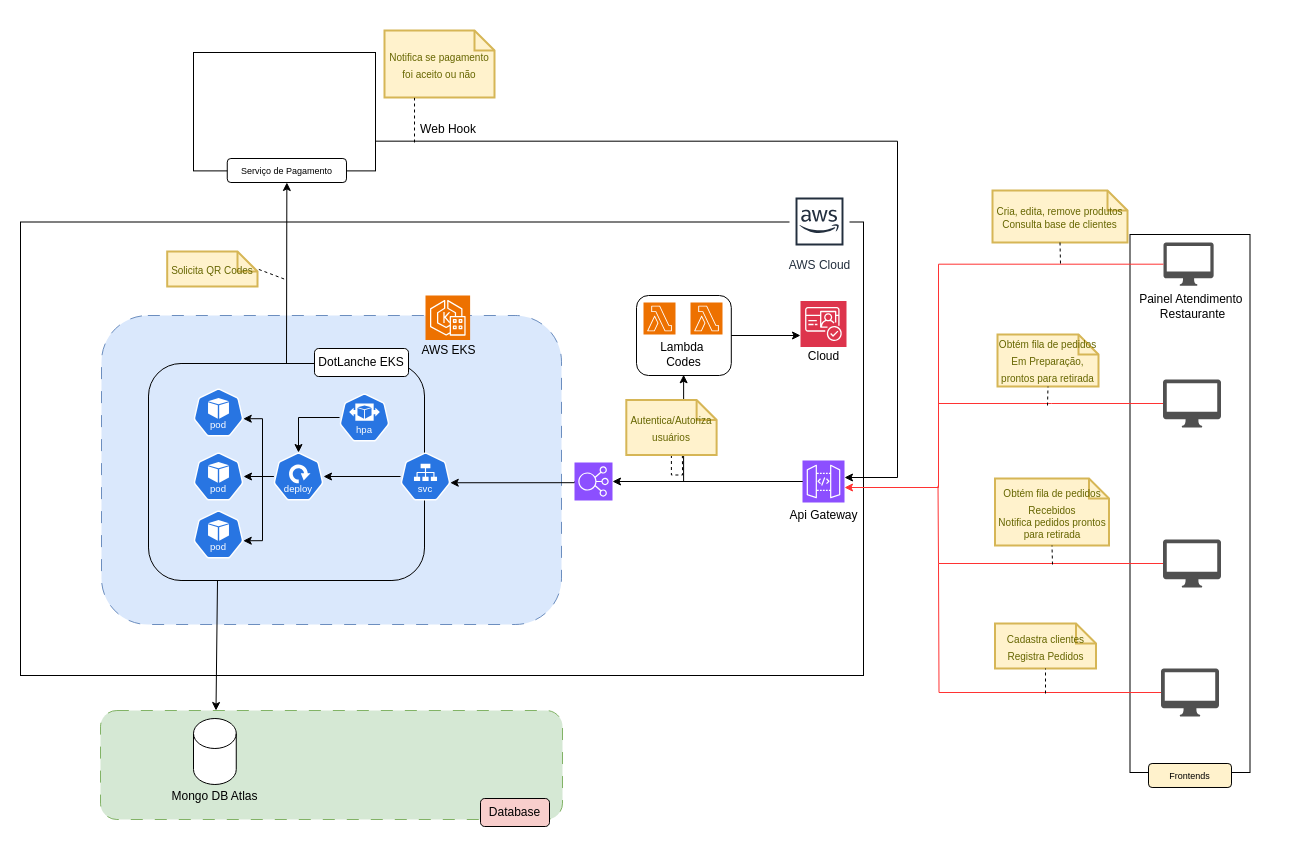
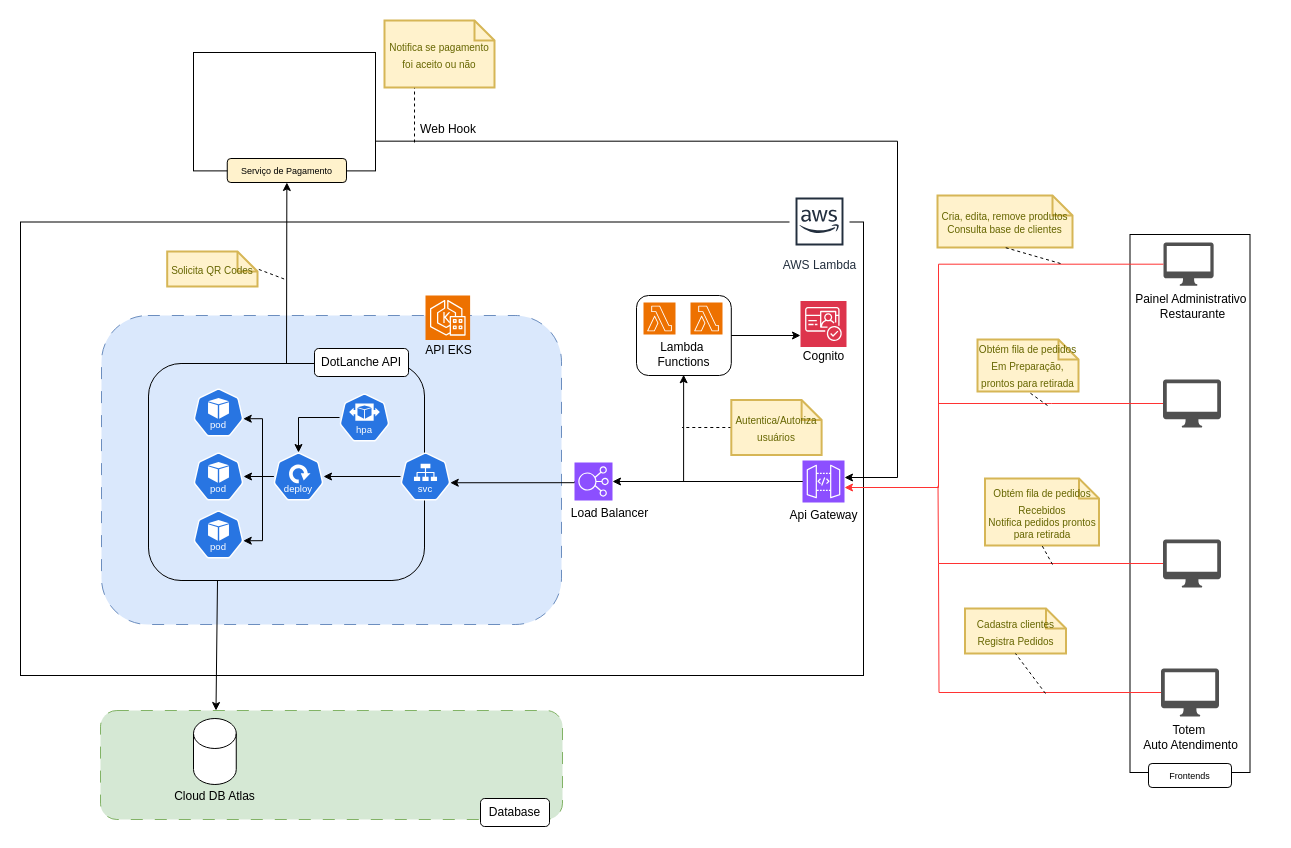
node "Notifica se pagamento foi aceito ou não": moved (440, 64) -> (440, 54)
node "Serviço de Pagamento": fillcolor #ffffff -> #fff2cc
node "Cria, edita, remove produtos Consulta base de clientes": moved (1060, 217) -> (1005, 222)
node "AWS Cloud": label "AWS Cloud" -> "AWS Lambda"
node "Painel Atendimento Restaurante": label "Painel Atendimento Restaurante" -> "Painel Administrativo Restaurante"
node "AWS EKS": label "AWS EKS" -> "API EKS"
node "Lambda Codes": label "Lambda Codes" -> "Lambda Functions"
node "Cloud": label "Cloud" -> "Cognito"
node "Obtém fila de pedidos Em Preparação, prontos para retirada": moved (1048, 361) -> (1028, 366)
node "DotLanche EKS": label "DotLanche EKS" -> "DotLanche API"
node "Autentica/Autoriza usuários": moved (671, 428) -> (776, 428)
node "Obtém fila de pedidos Recebidos Notifica pedidos prontos para retirada": moved (1052, 512) -> (1042, 512)
node "Load Balancer": added
node "Cadastra clientes Registra Pedidos": moved (1046, 646) -> (1016, 631)
node "Totem Auto Atendimento": added
node "Frontends": fillcolor #fff2cc -> #ffffff
node "Mongo DB Atlas": label "Mongo DB Atlas" -> "Cloud DB Atlas"
node "Database": fillcolor #f8cecc -> #ffffff
